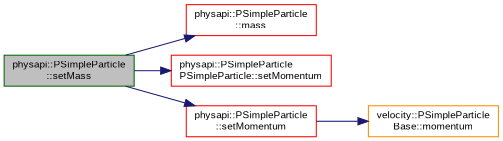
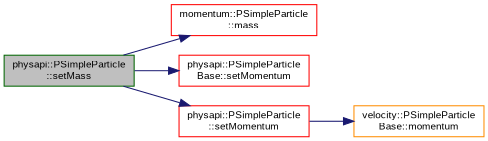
node "physapi::PSimpleParticle ::mass": label "physapi::PSimpleParticle ::mass" -> "momentum::PSimpleParticle ::mass"
node "physapi::PSimpleParticle PSimpleParticle::setMomentum": label "physapi::PSimpleParticle PSimpleParticle::setMomentum" -> "physapi::PSimpleParticle Base::setMomentum"
